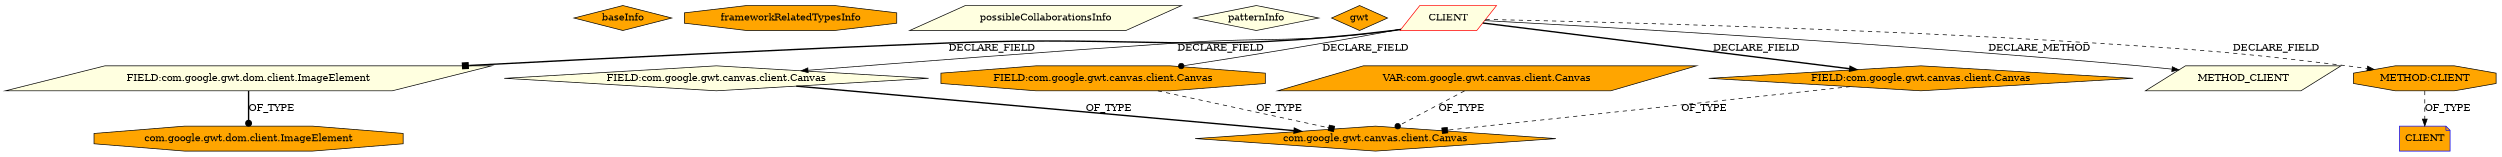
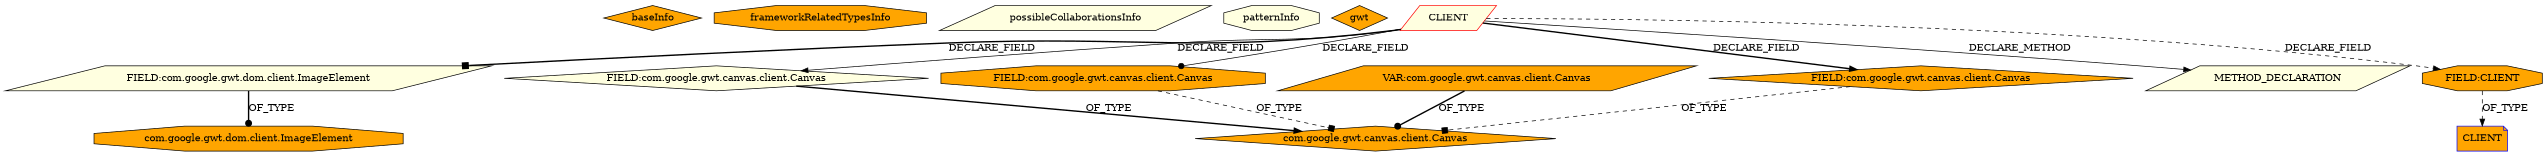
node "patternInfo": shape diamond -> octagon
node "METHOD_CLIENT": label "METHOD_CLIENT" -> "METHOD_DECLARATION"
node "METHOD:CLIENT": label "METHOD:CLIENT" -> "FIELD:CLIENT"
edge "VAR:com.google.gwt.canvas.client.Canvas" -> "com.google.gwt.canvas.client.Canvas": style dashed -> bold
